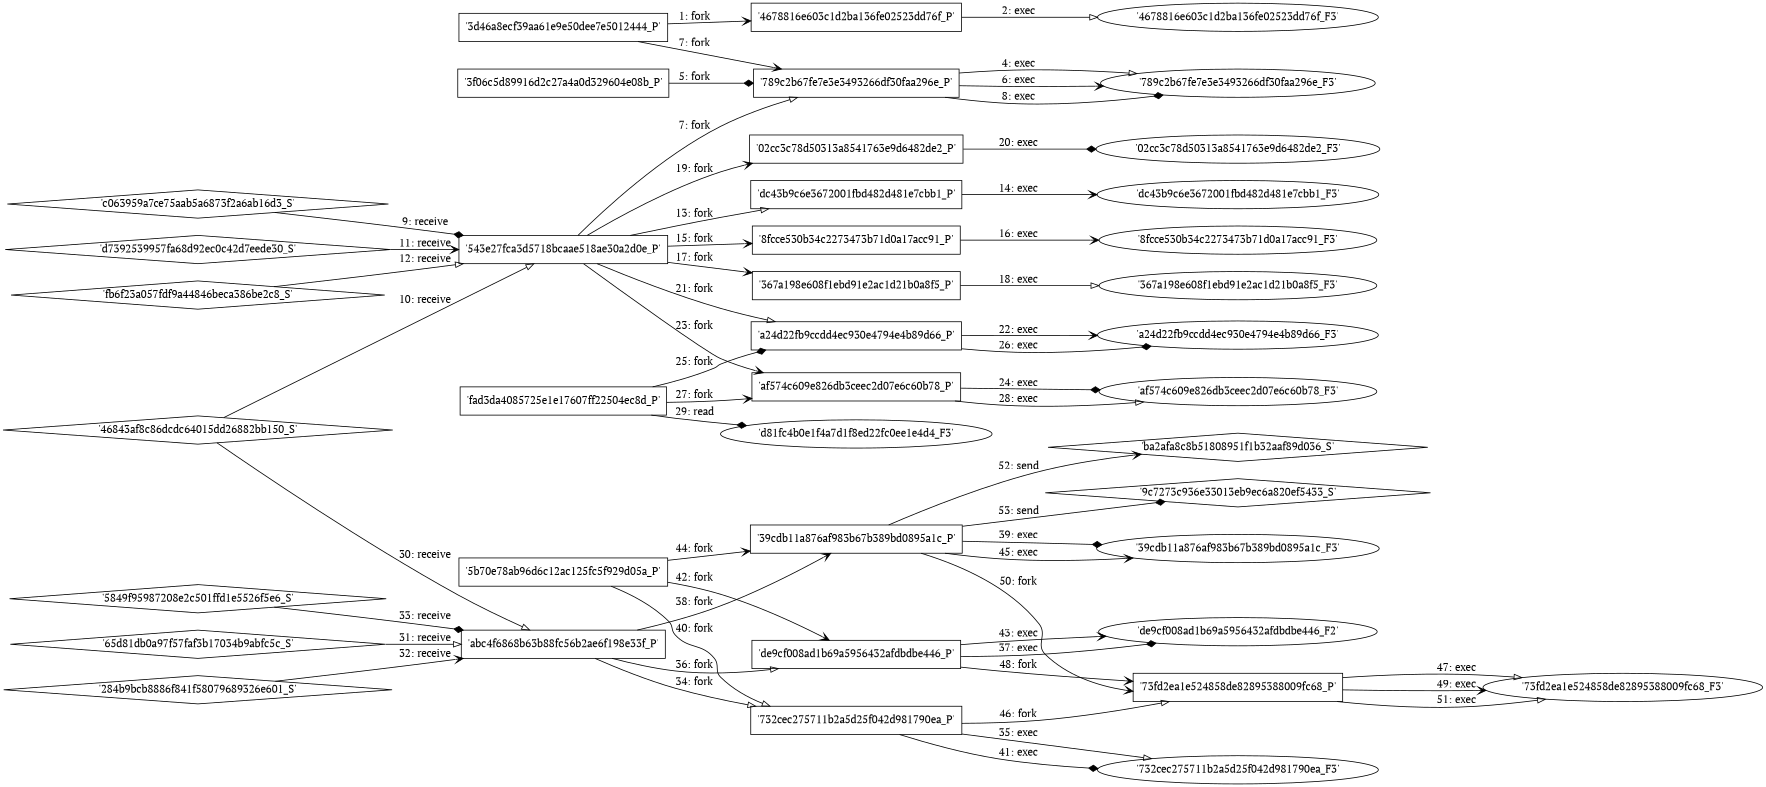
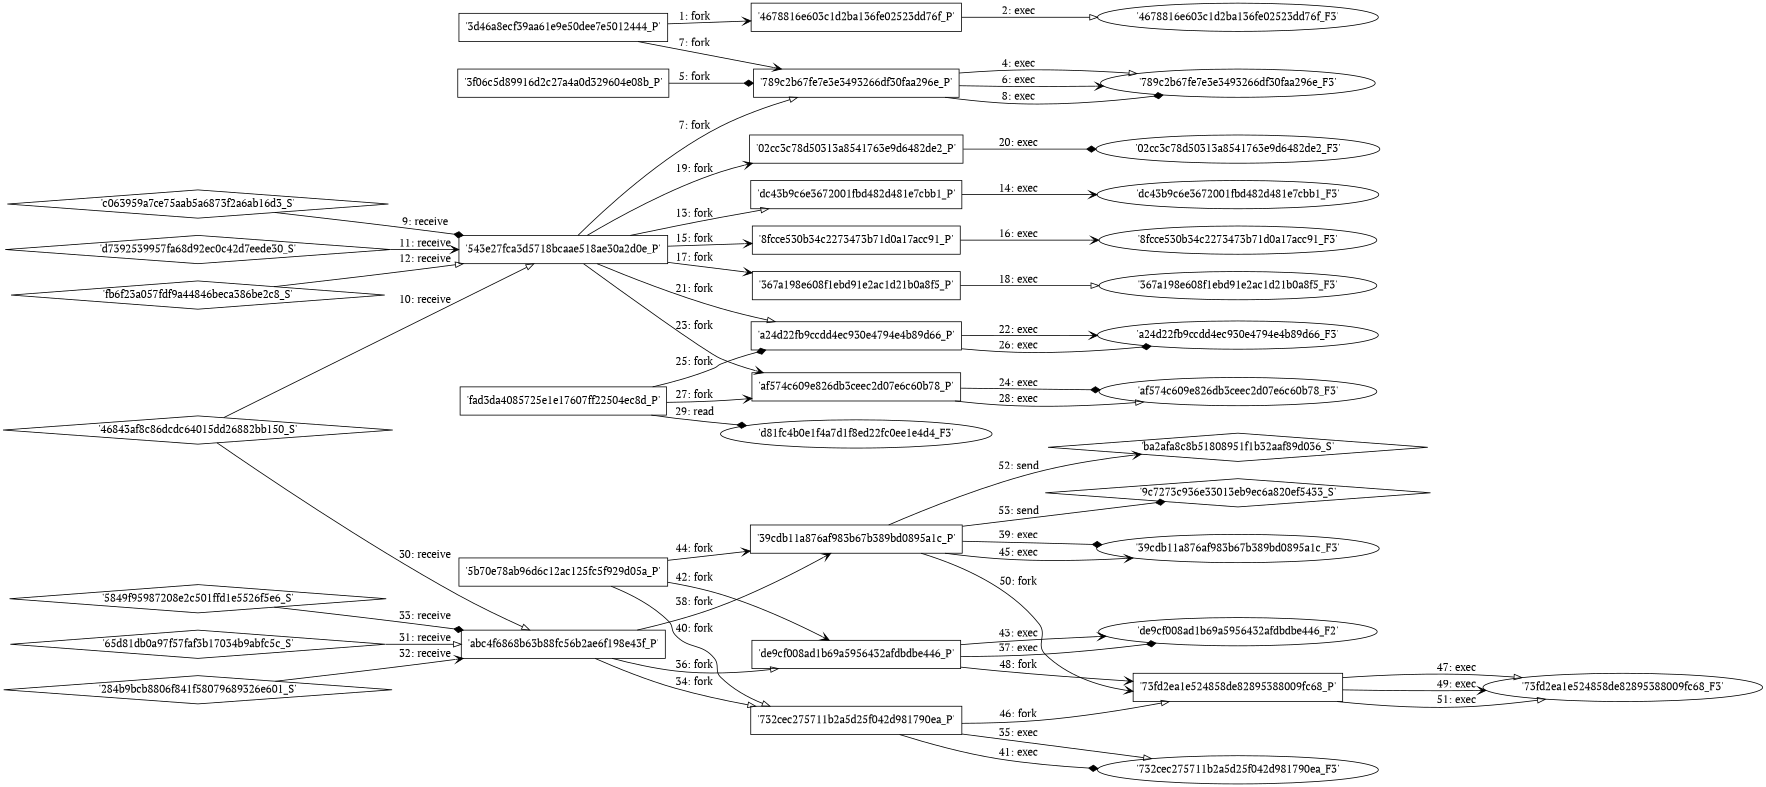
node "'abc4f6868b63b88fc56b2ae6f198e33f_P'": label "'abc4f6868b63b88fc56b2ae6f198e33f_P'" -> "'abc4f6868b63b88fc56b2ae6f198e43f_P'"
node "'284b9bcb8886f841f58079689326e601_S'": label "'284b9bcb8886f841f58079689326e601_S'" -> "'284b9bcb8806f841f58079689326e601_S'"
